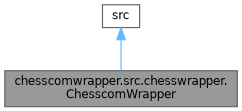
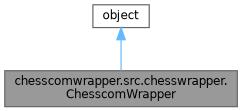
node "src": label "src" -> "object"
